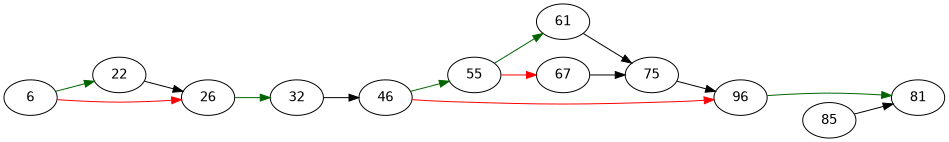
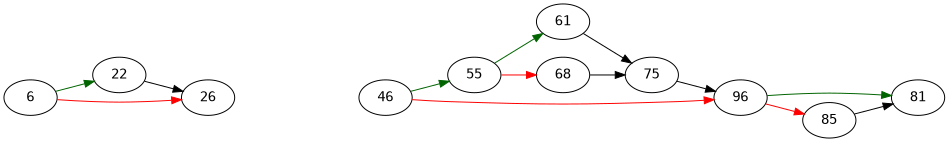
node "67": label "67" -> "68"
node "32": removed
edge "96" -> "85": added
